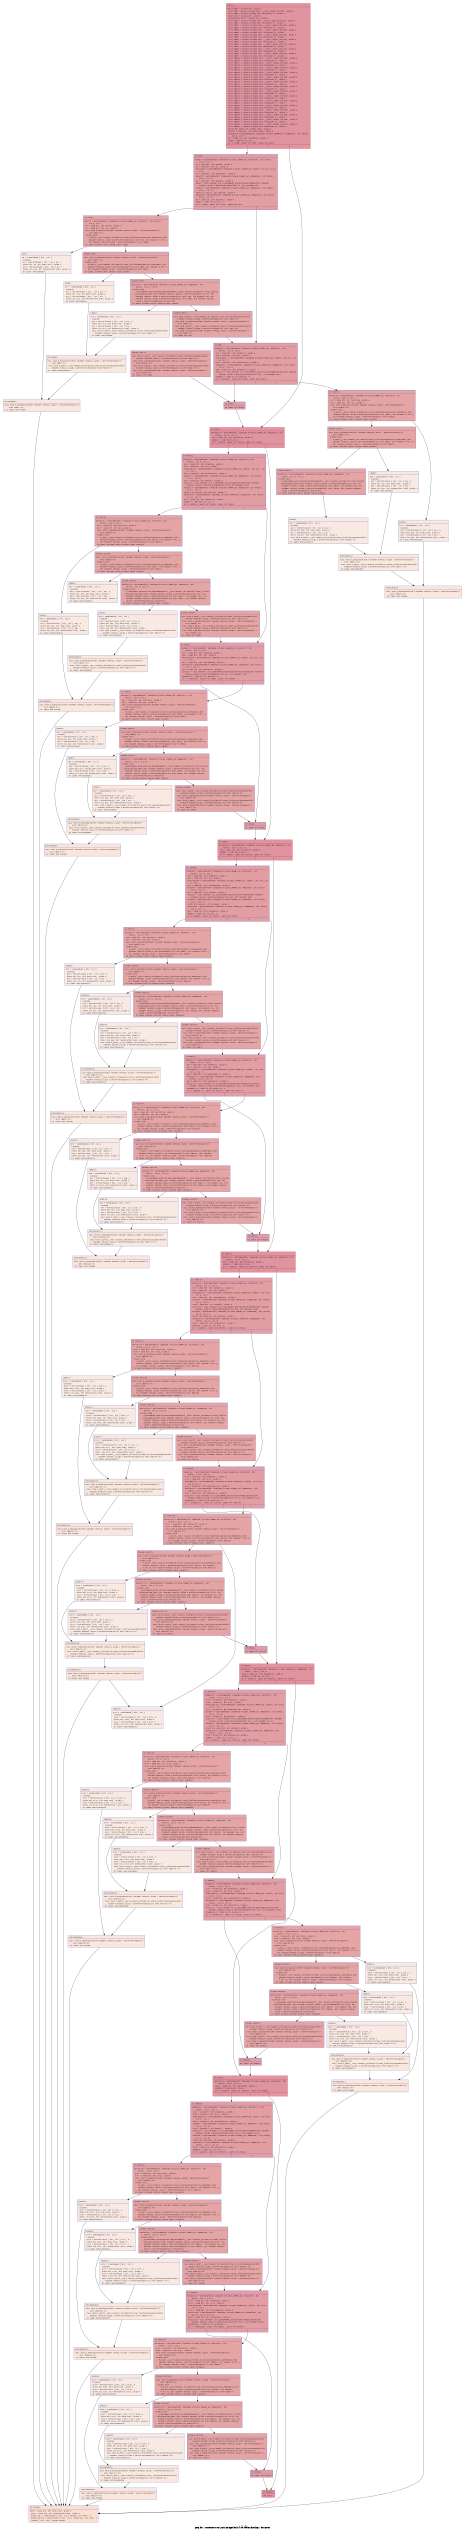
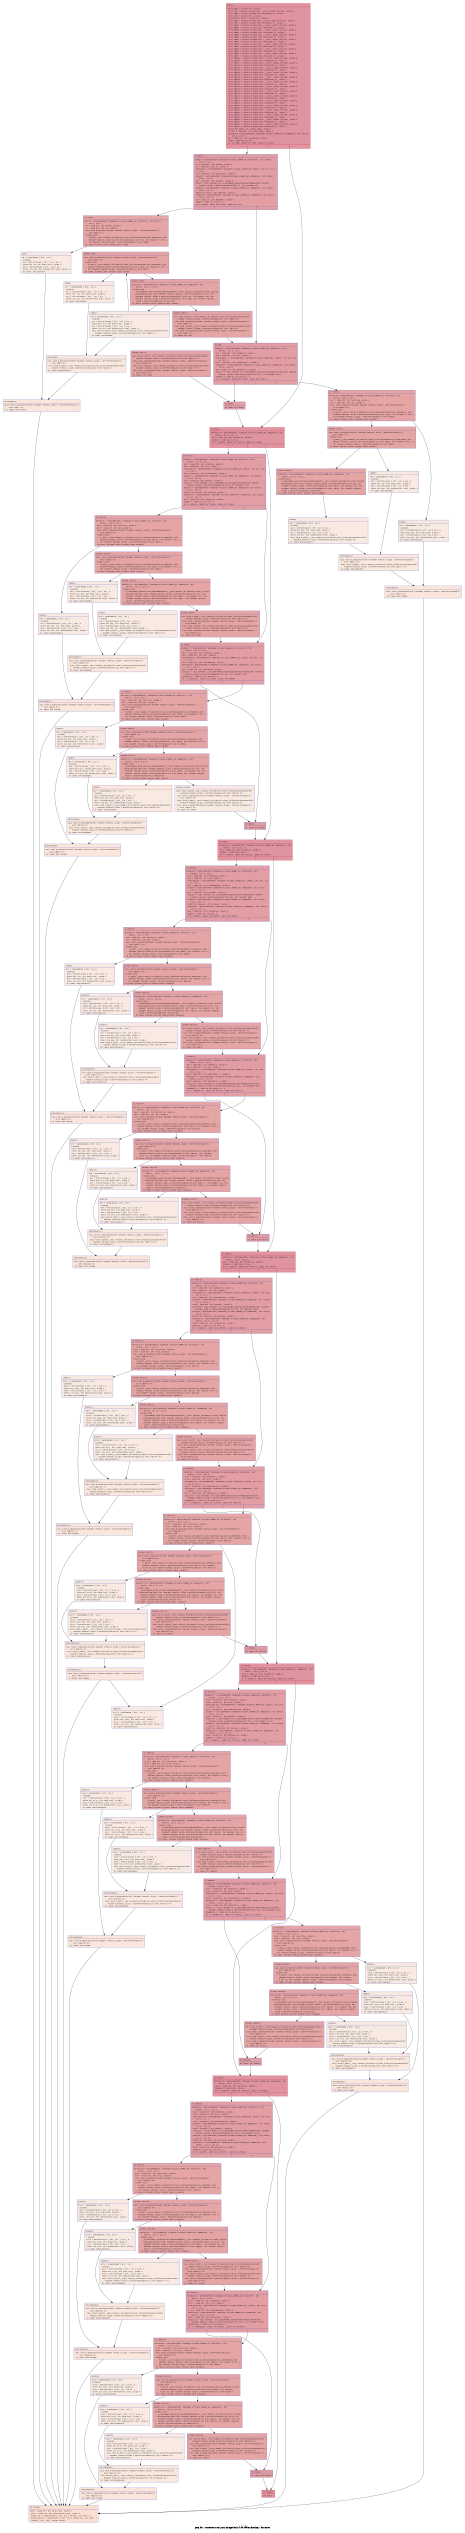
edge "if.then4:" -> "invoke.cont:": now "lpad11:" -> "invoke.cont:"
edge "lpad53:" -> "ehcleanup59:": added
node "invoke.cont80:": fillcolor #c5333470 -> #efcebd70
